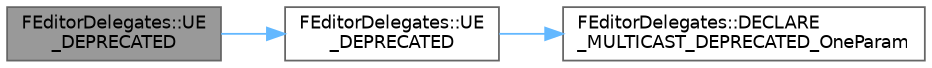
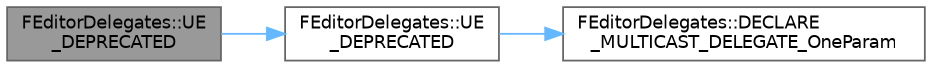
node "FEditorDelegates::DECLARE _MULTICAST_DEPRECATED_OneParam": label "FEditorDelegates::DECLARE _MULTICAST_DEPRECATED_OneParam" -> "FEditorDelegates::DECLARE _MULTICAST_DELEGATE_OneParam"
